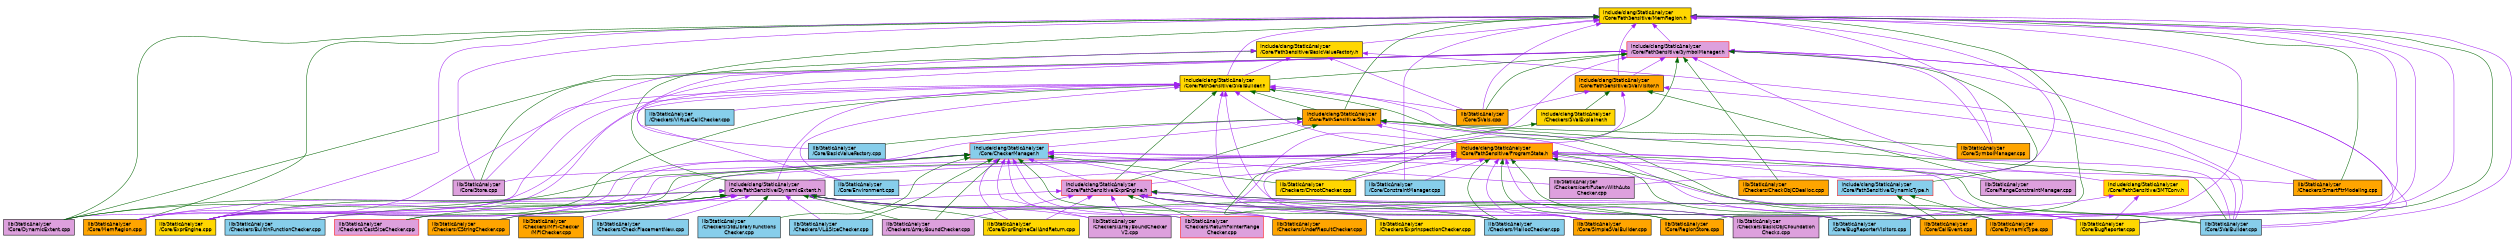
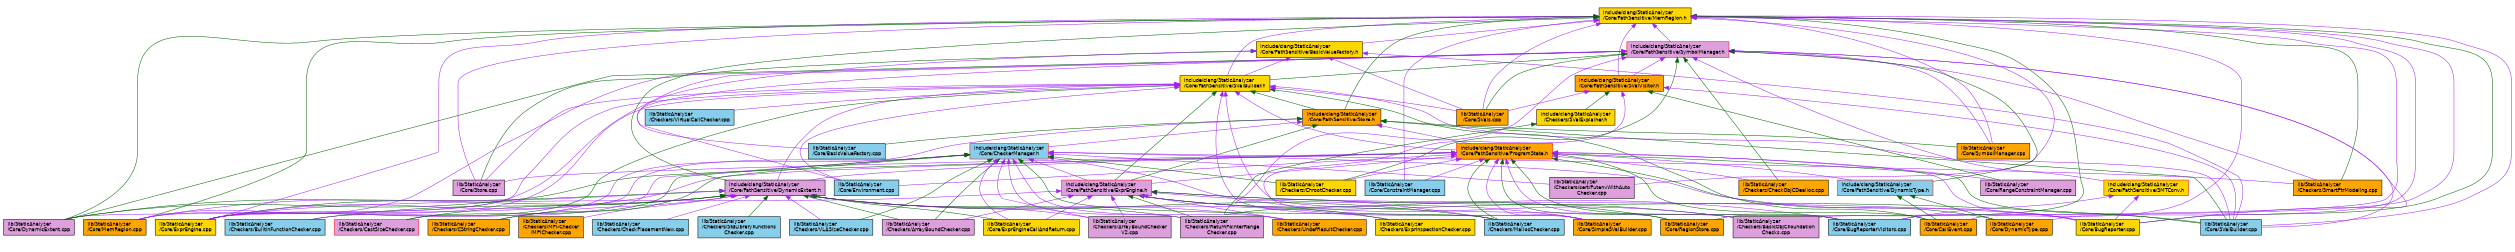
edge "lib/StaticAnalyzer /Core/CallEvent.cpp" -> "include/clang/StaticAnalyzer /Core/PathSensitive/Store.h": removed
edge "lib/StaticAnalyzer /Checkers/StdLibraryFunctions Checker.cpp" -> "include/clang/StaticAnalyzer /Core/CheckerManager.h": removed
node "lib/StaticAnalyzer /Checkers/ReturnPointerRange Checker.cpp": color red -> black
